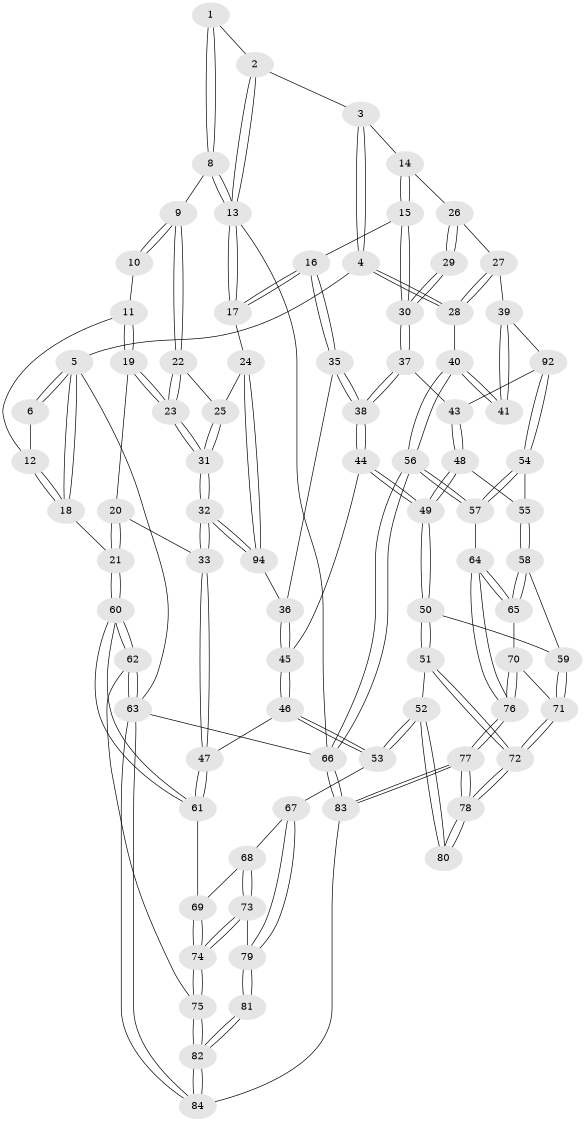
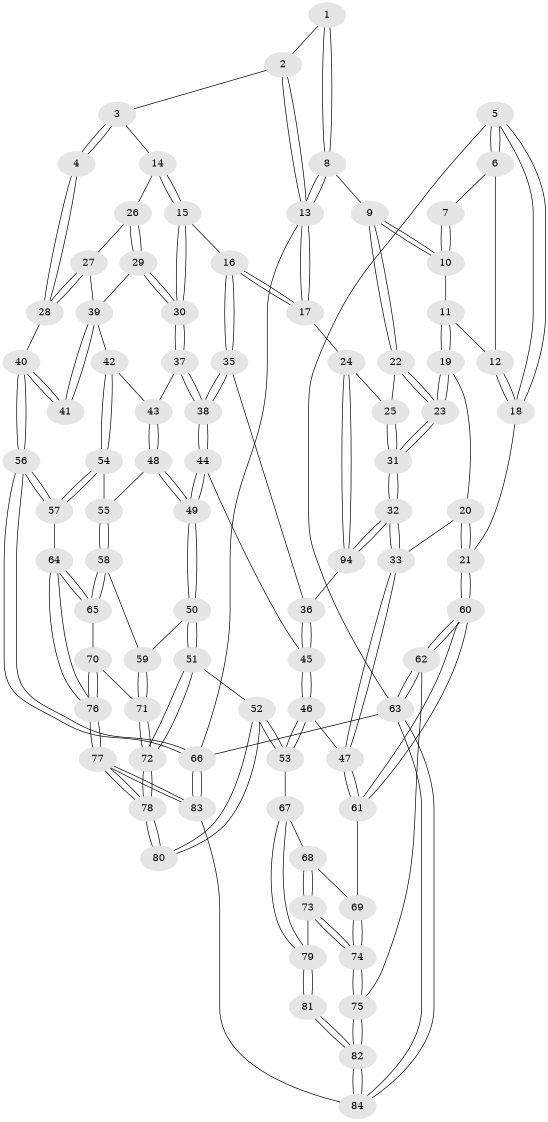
node "7": added
edge "29" -- "39": added
edge "4" -- "5": removed
node "92": label "92" -> "42"
